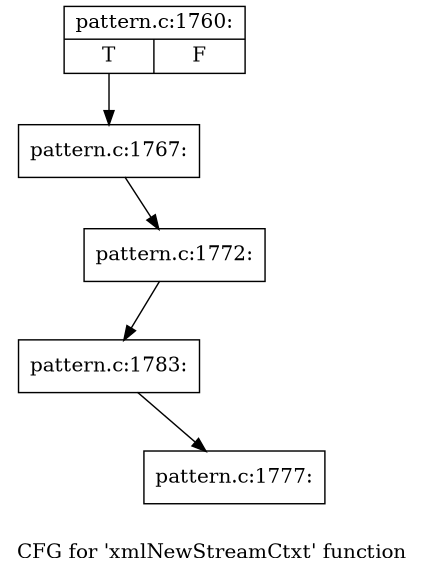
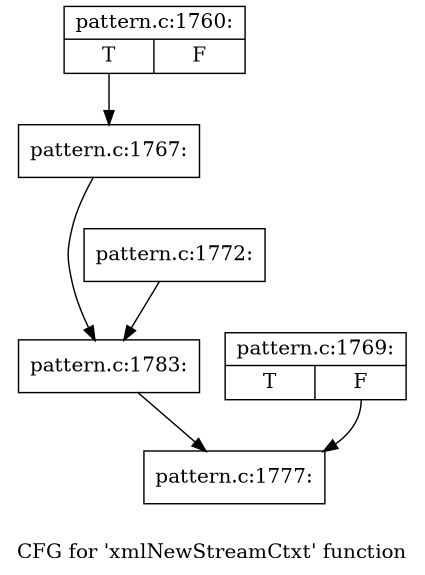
edge "pattern.c:1767:" -> "pattern.c:1772:": now "pattern.c:1767:" -> "pattern.c:1783:"
node "pattern.c:1769:": added
